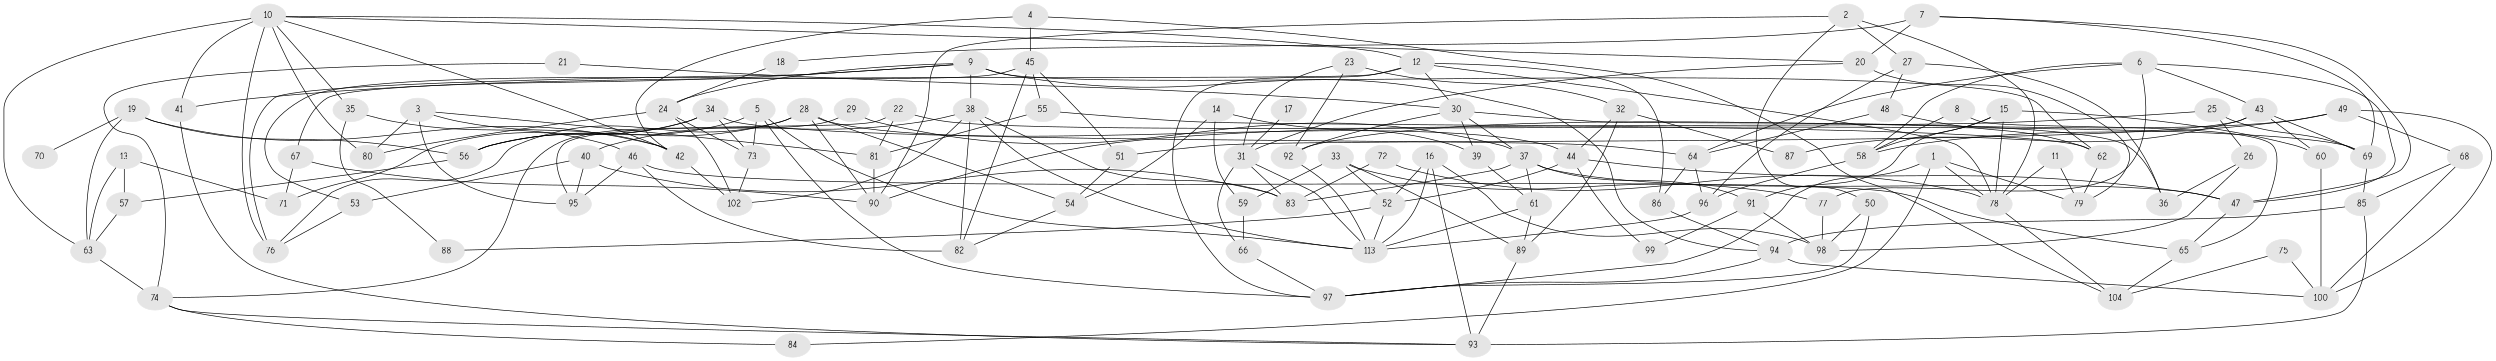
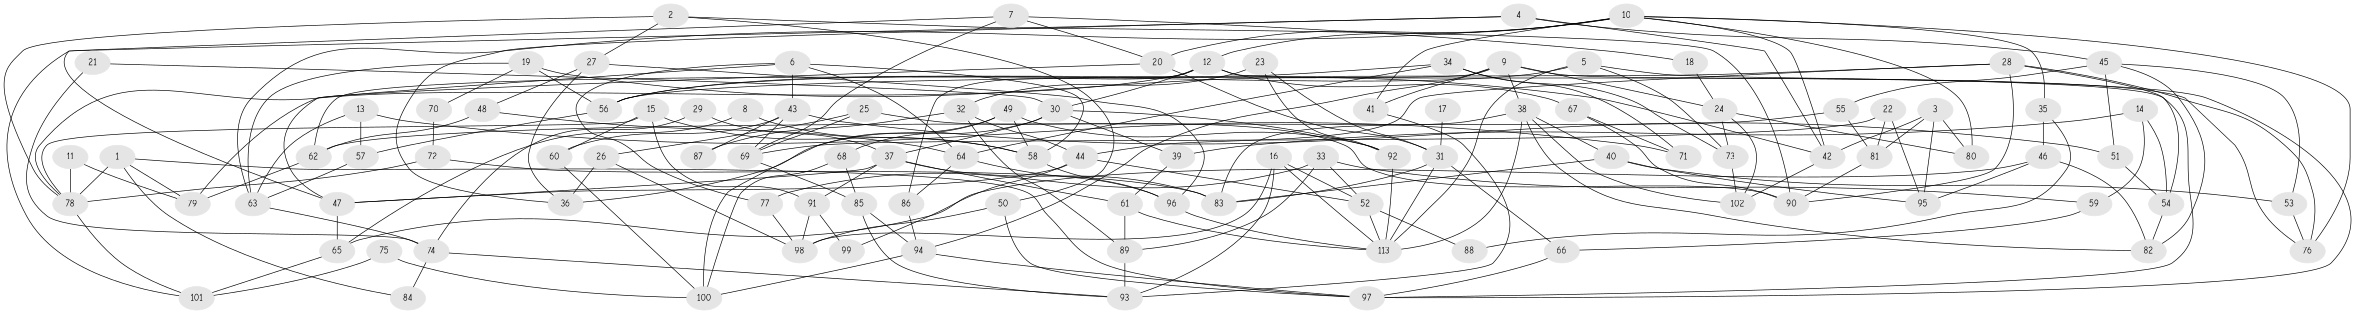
edge "4" -- "36": added
edge "70" -- "72": added
node "104": label "104" -> "101"
